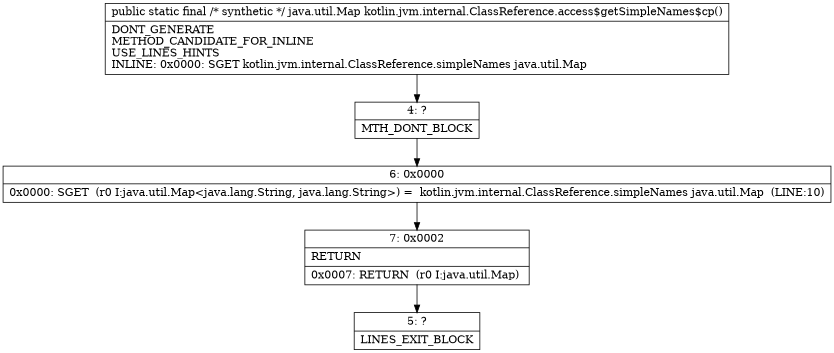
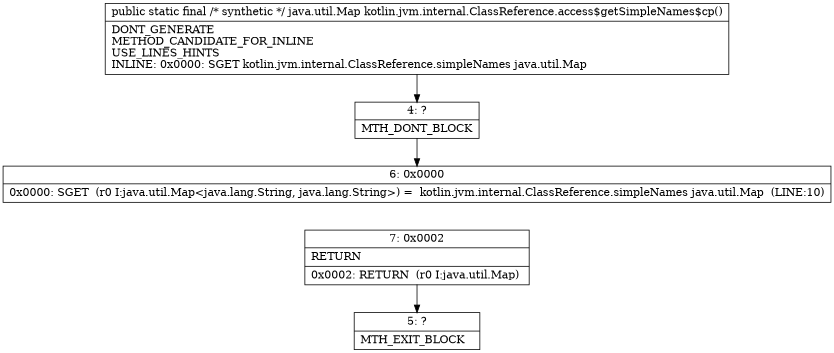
edge "6: 0x0000" -> "7: 0x0002": removed
node "7: 0x0002": text "0x0007: RETURN  (r0 I:java.util.Map)" -> "0x0002: RETURN  (r0 I:java.util.Map)"
node "5: ?": text "LINES_EXIT_BLOCK" -> "MTH_EXIT_BLOCK"
